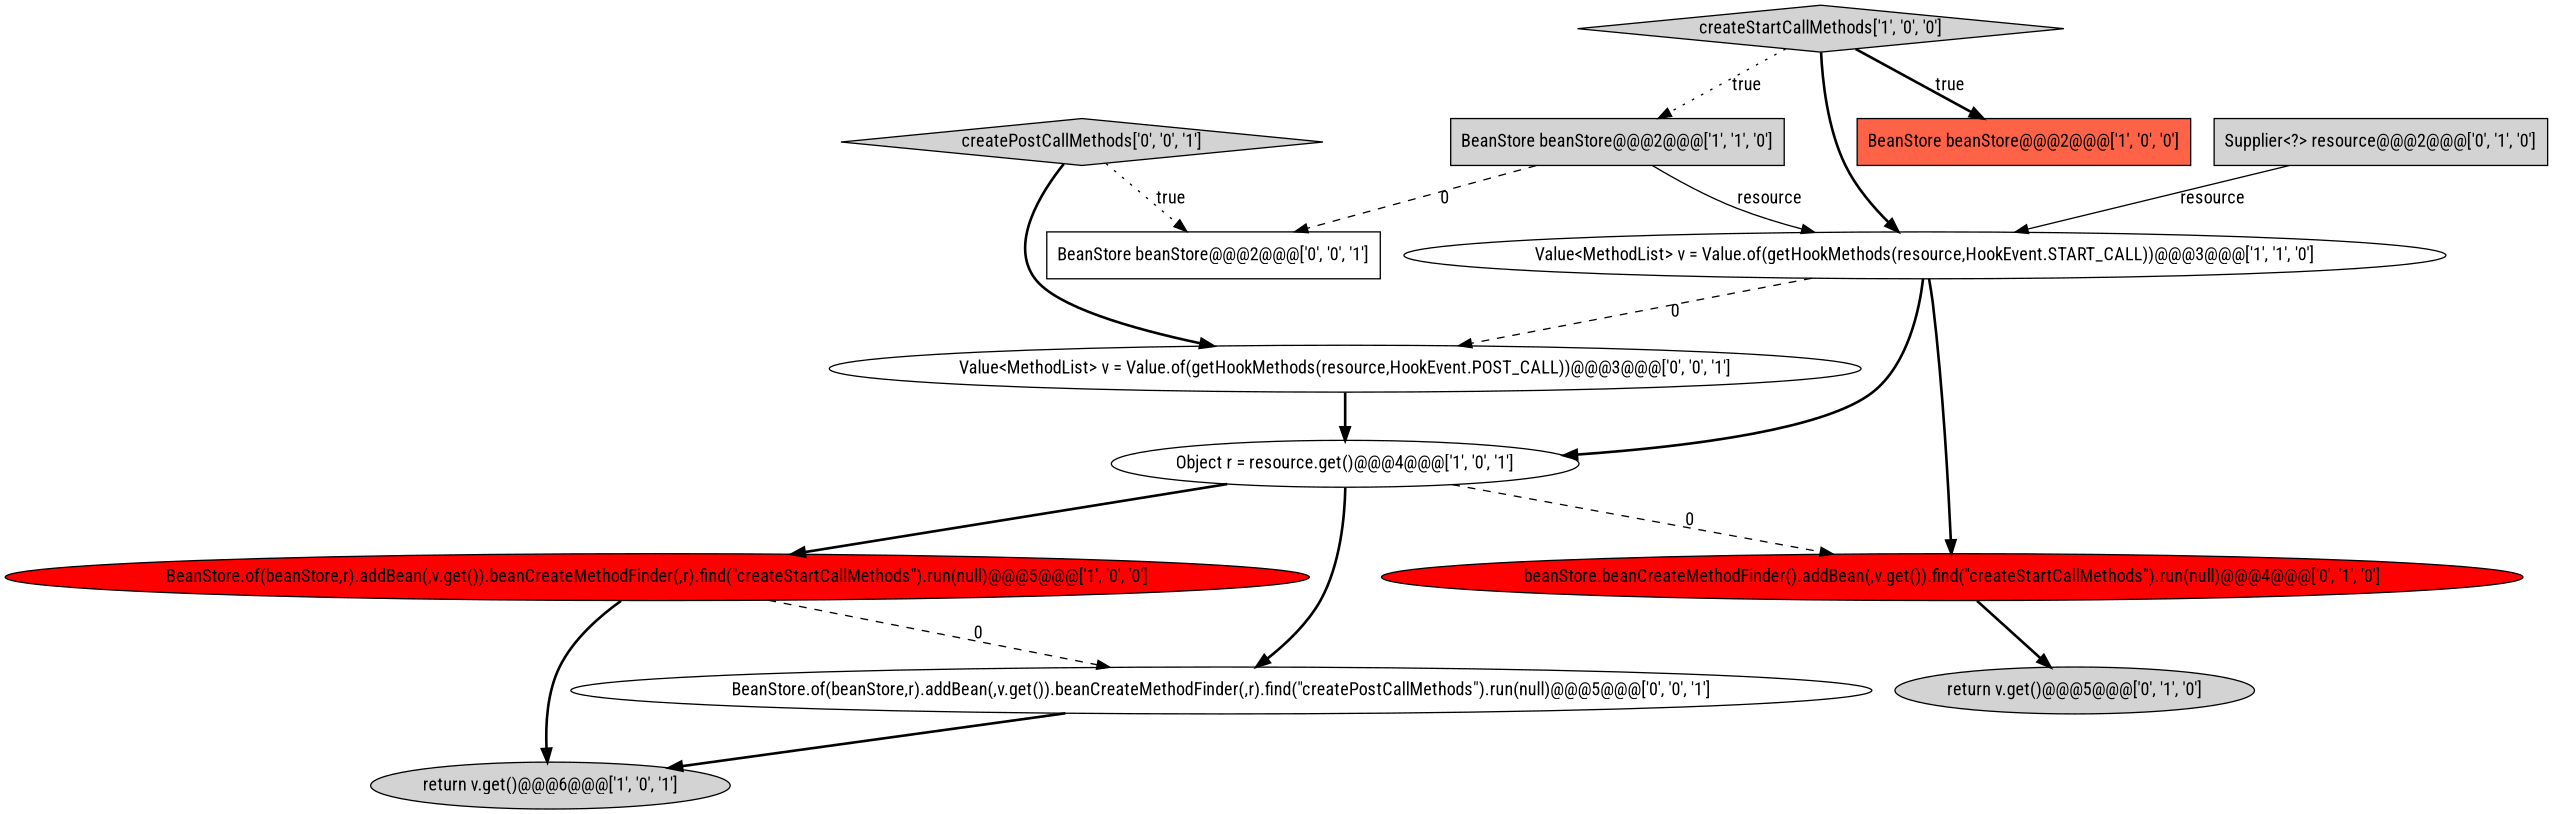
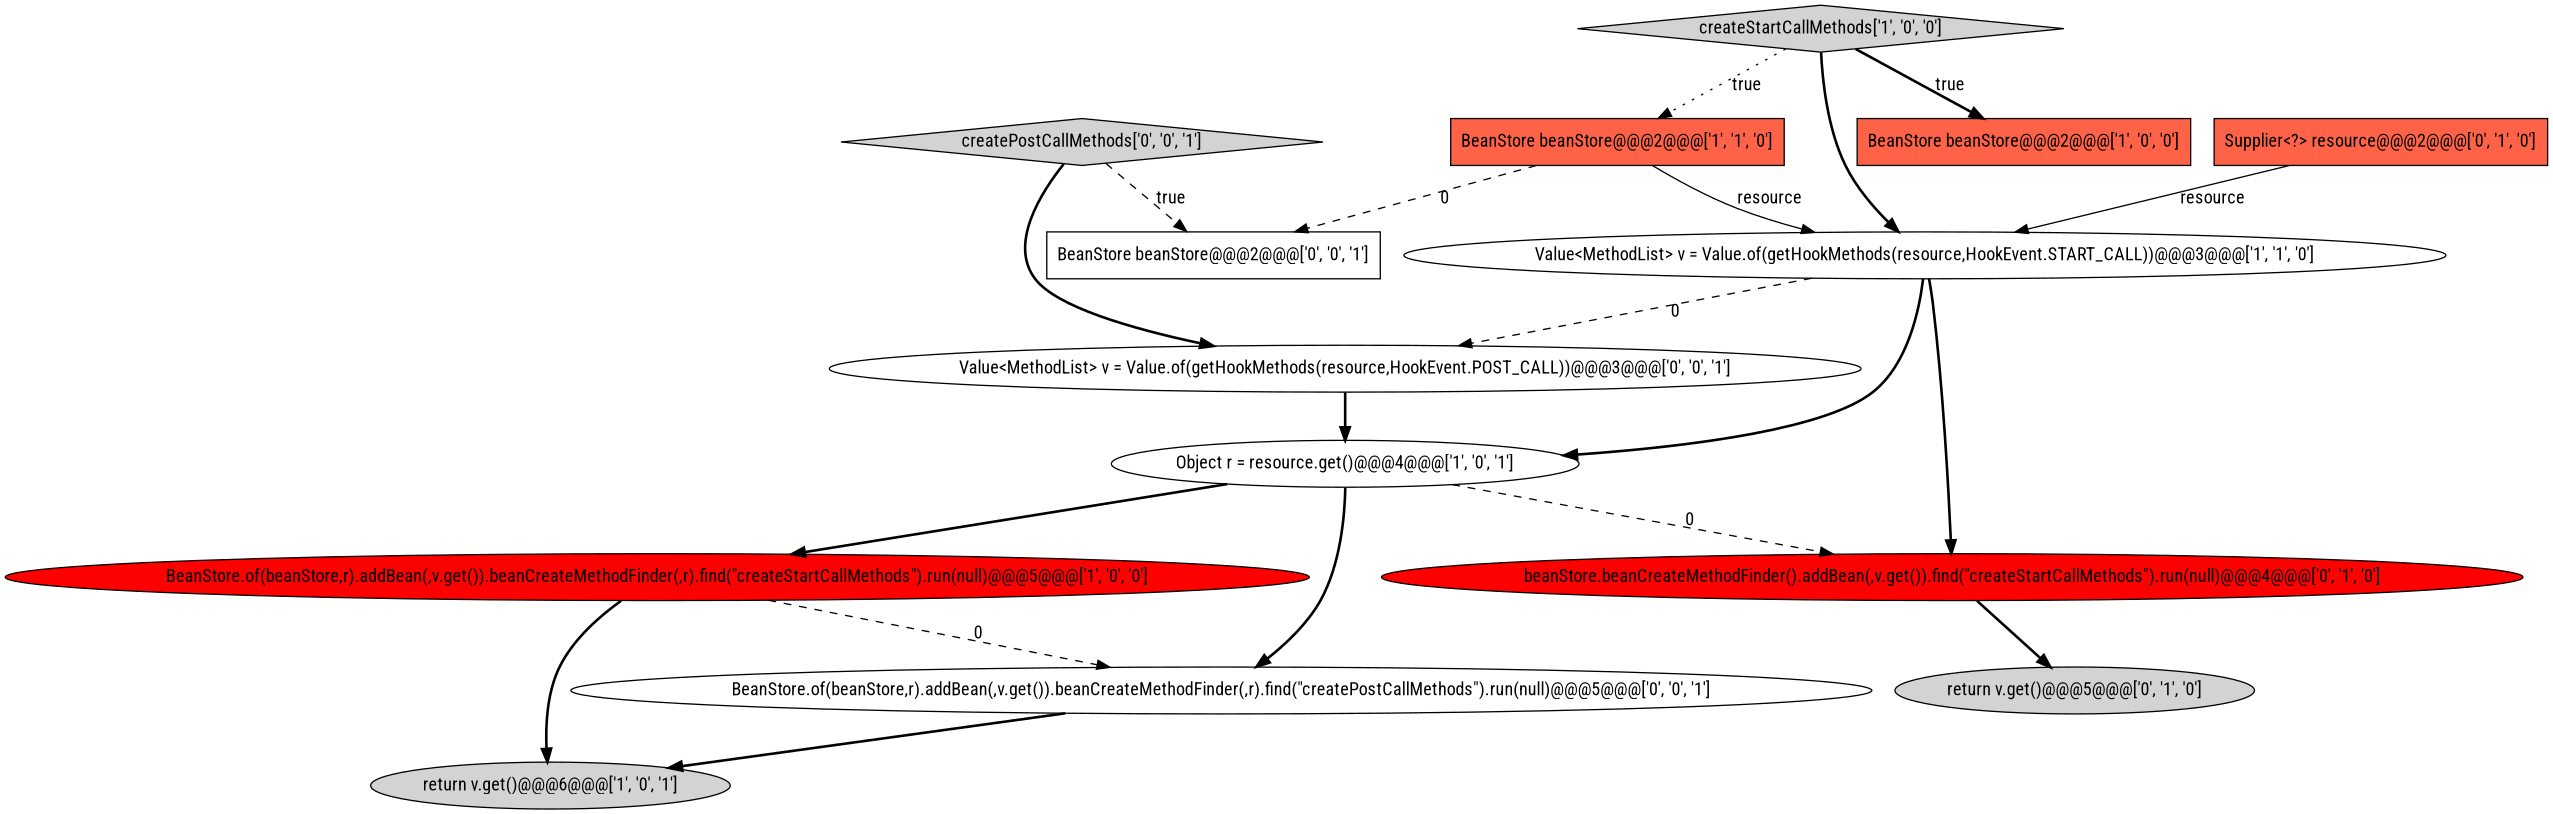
node "BeanStore beanStore@@@2@@@['1', '1', '0']": fillcolor lightgray -> tomato
node "Supplier<?> resource@@@2@@@['0', '1', '0']": fillcolor lightgray -> tomato
edge "createPostCallMethods['0', '0', '1']" -> "BeanStore beanStore@@@2@@@['0', '0', '1']": style dotted -> dashed
